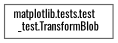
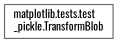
node "matplotlib.tests.test _test.TransformBlob": label "matplotlib.tests.test _test.TransformBlob" -> "matplotlib.tests.test _pickle.TransformBlob"
